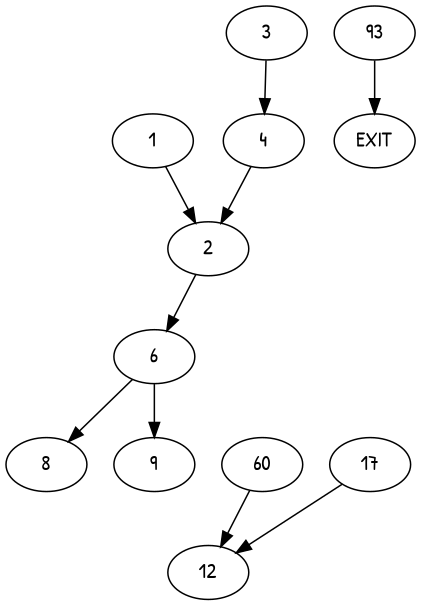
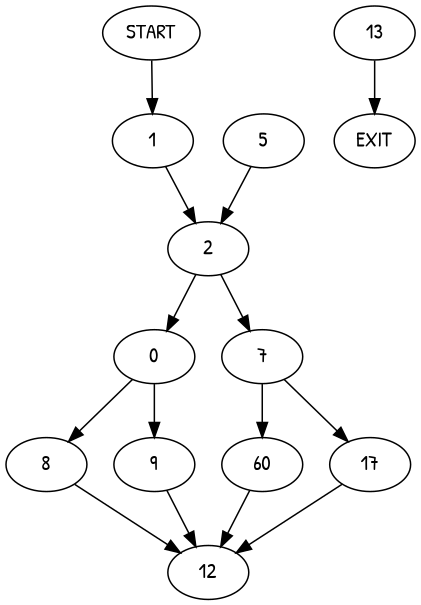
node "START": added
node "3": removed
node "93": label "93" -> "13"
node "4": label "4" -> "5"
node "6": label "6" -> "0"
node "7": added
edge "9" -> "12": added
edge "8" -> "12": added
